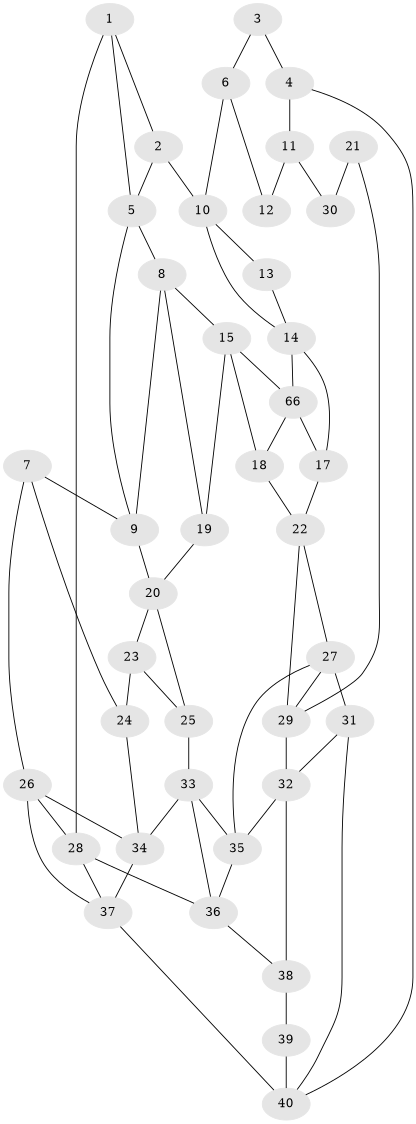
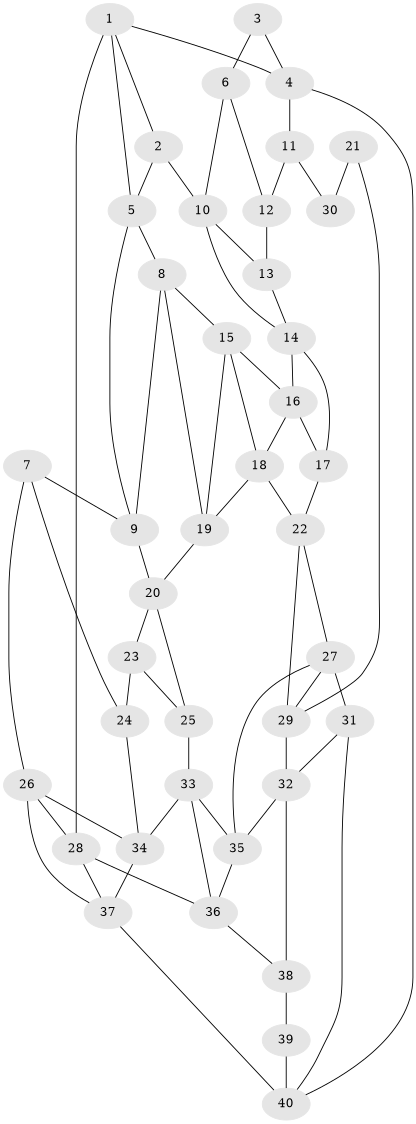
edge "1" -- "4": added
edge "12" -- "13": added
node "66": label "66" -> "16"
edge "18" -- "19": added
